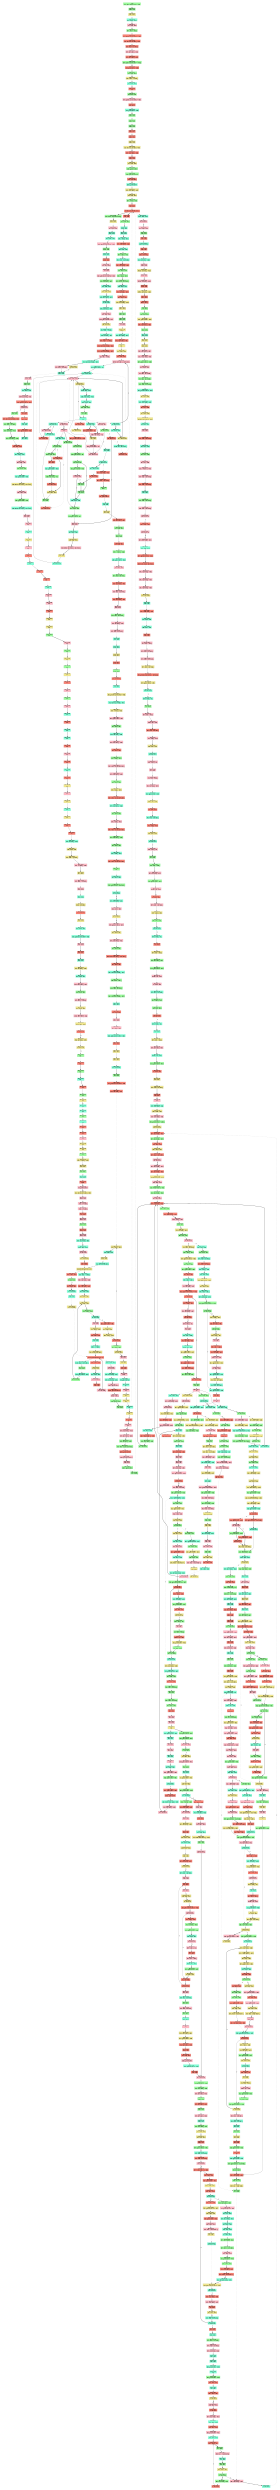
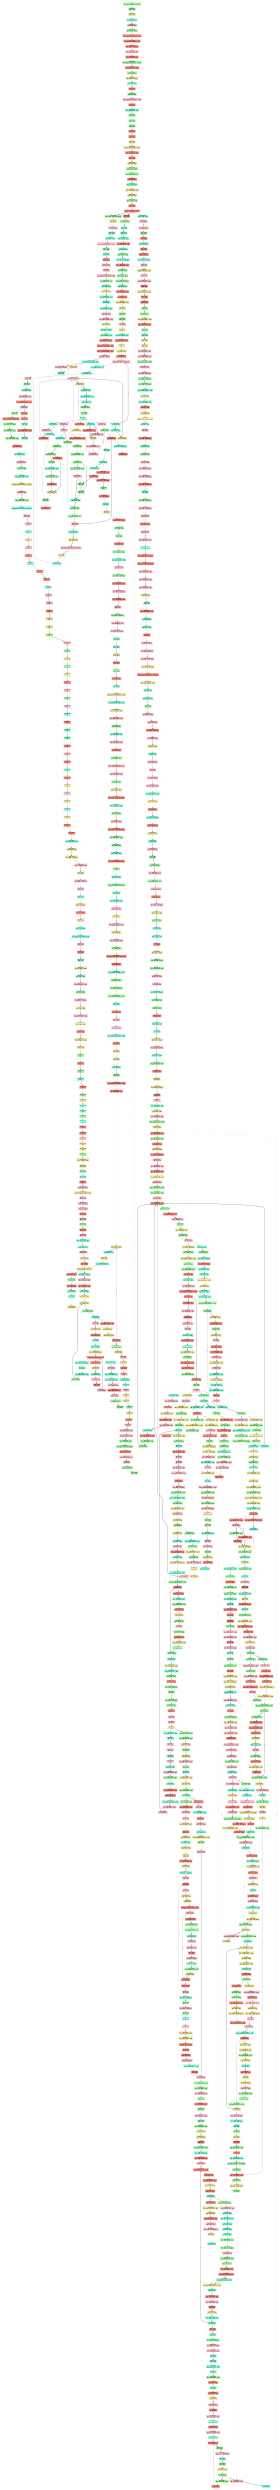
node "0x0051382f decl %eax": fillcolor salmon -> palegreen
